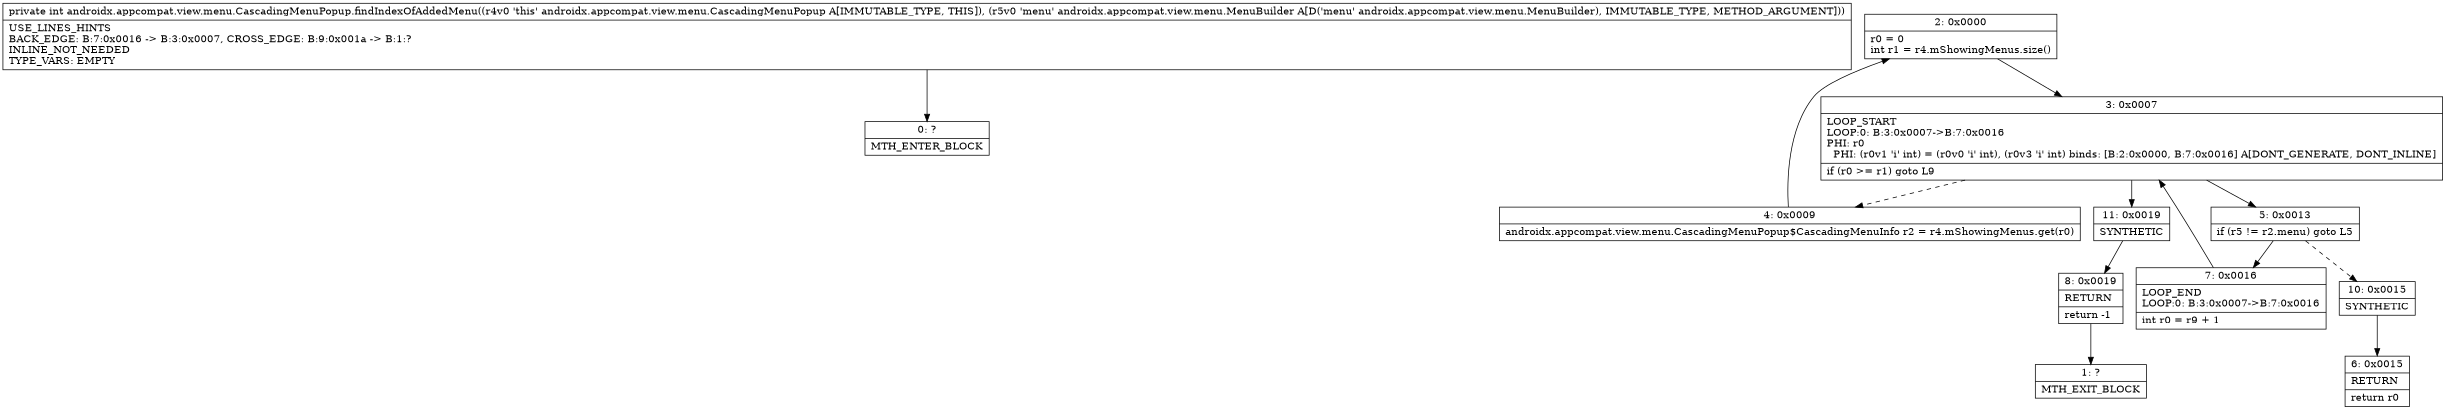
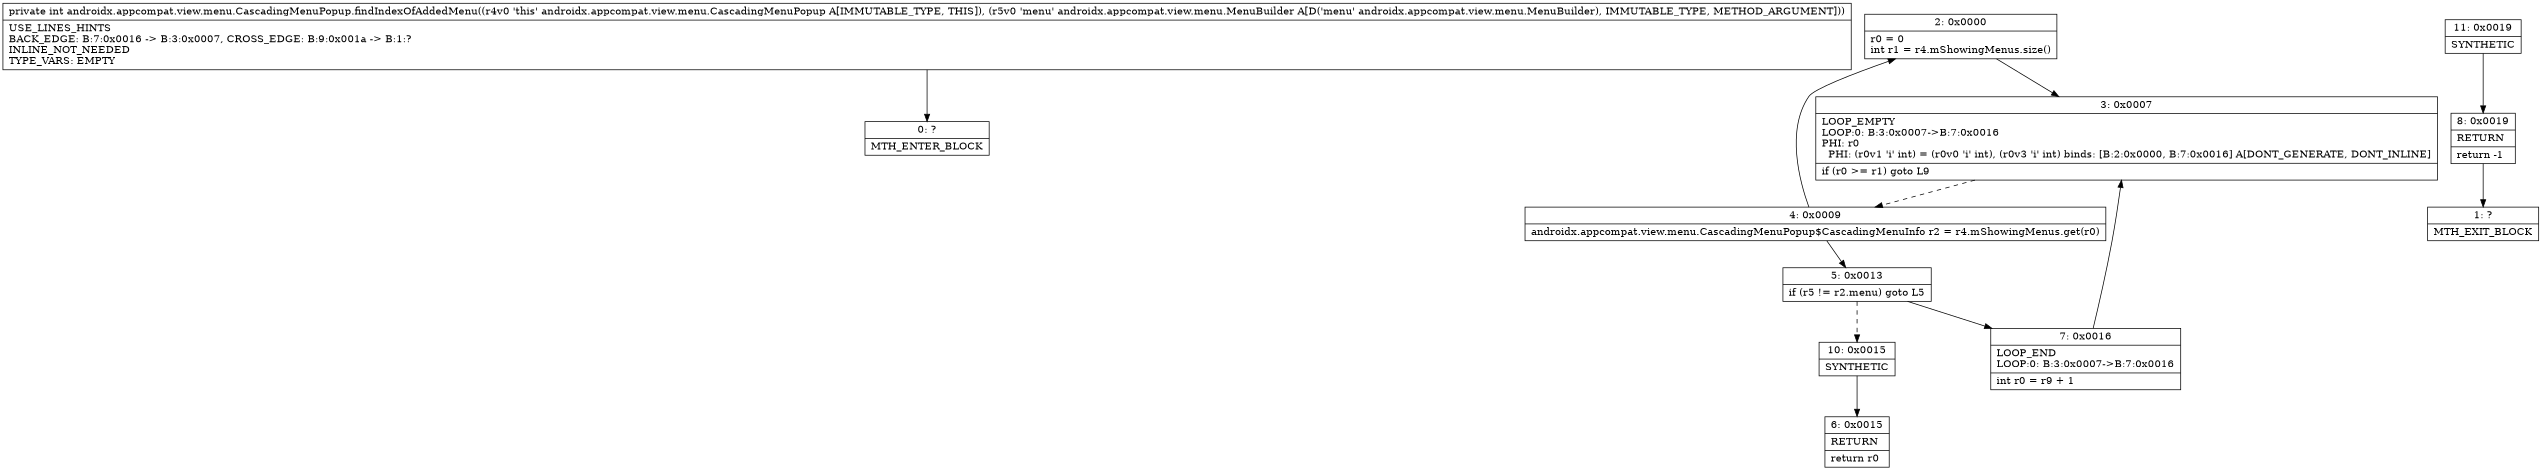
node "3: 0x0007": text "LOOP_START" -> "LOOP_EMPTY"
edge "3: 0x0007" -> "11: 0x0019": removed
edge "3: 0x0007" -> "5: 0x0013": now "4: 0x0009" -> "5: 0x0013"
